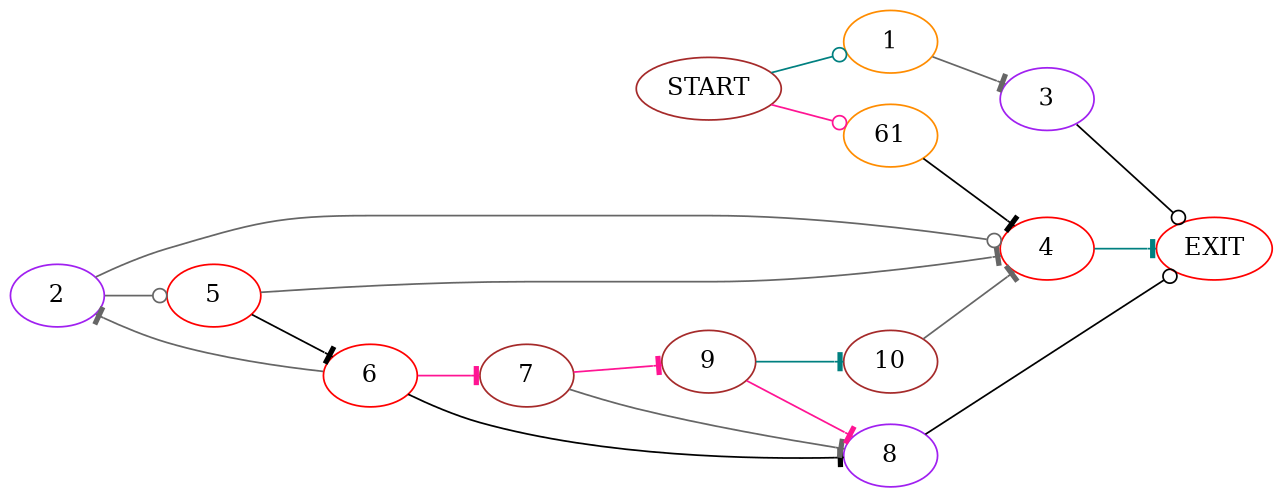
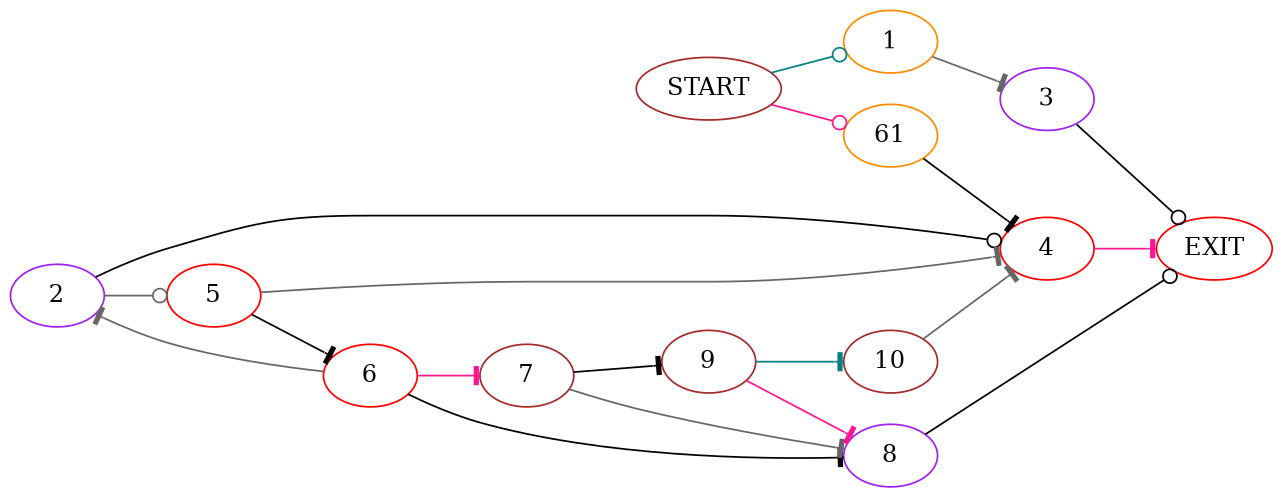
edge "2" -> "4": color gray40 -> black
edge "4" -> "EXIT": color teal -> deeppink
edge "7" -> "9": color deeppink -> black
